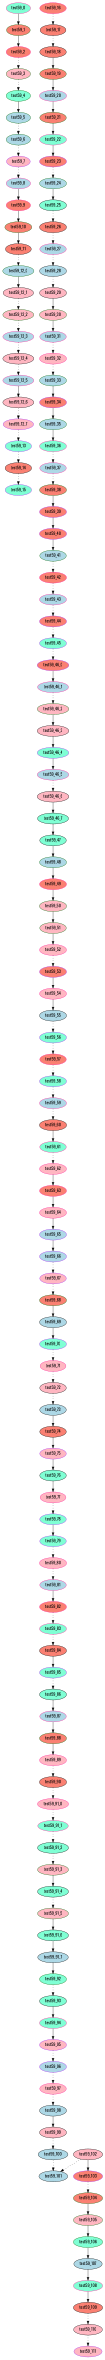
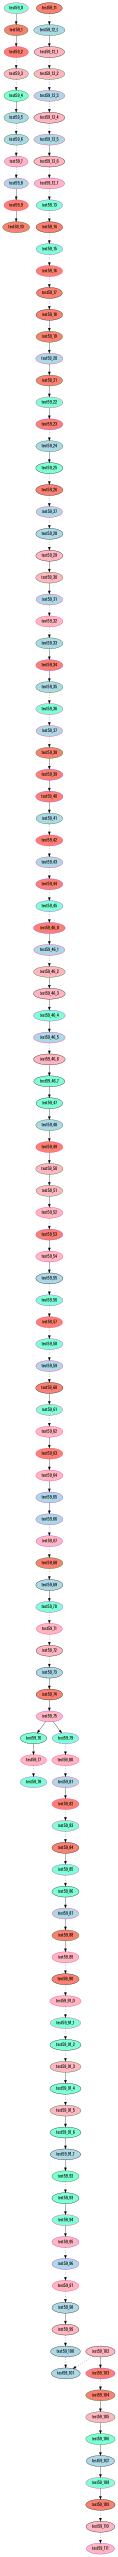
edge "test59_10" -> "test59_11": removed
edge "test59_15" -> "test59_16": added
edge "test59_35" -> "test59_36": style solid -> dotted
edge "test59_68" -> "test59_69": style solid -> dotted
edge "test59_78" -> "test59_79": now "test59_75" -> "test59_79"
